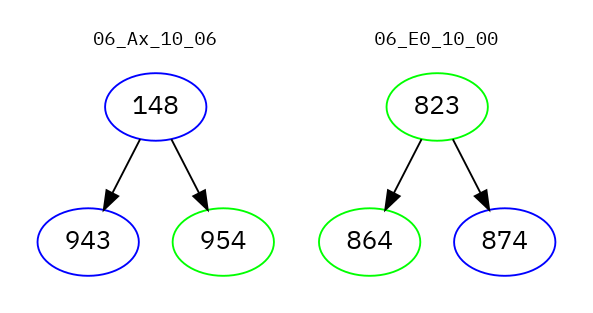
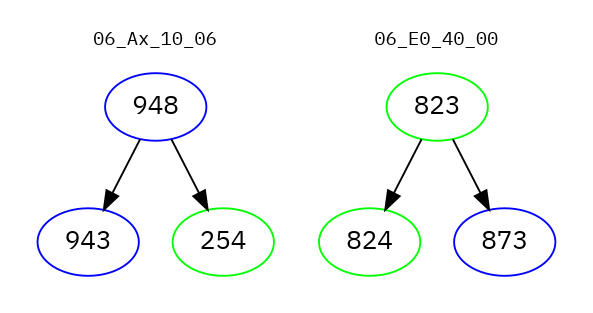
cluster "06_E0_10_00": label "06_E0_10_00" -> "06_E0_40_00"
node "148": label "148" -> "948"
node "954": label "954" -> "254"
node "864": label "864" -> "824"
node "874": label "874" -> "873"
